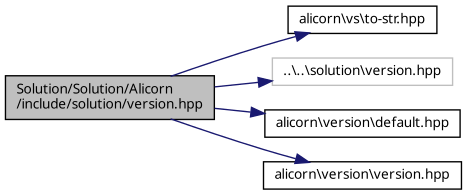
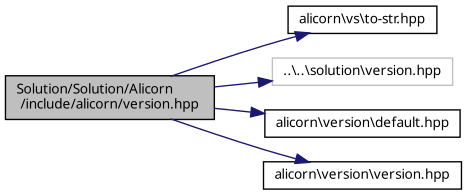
node "Solution/Solution/Alicorn /include/solution/version.hpp": label "Solution/Solution/Alicorn /include/solution/version.hpp" -> "Solution/Solution/Alicorn /include/alicorn/version.hpp"
